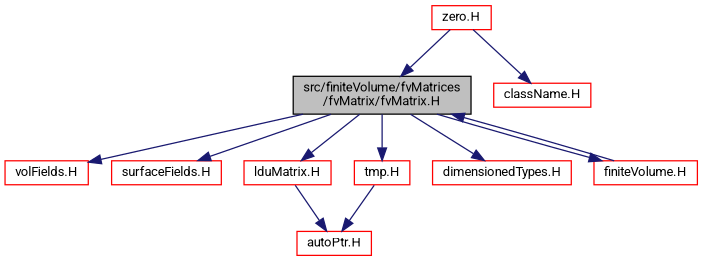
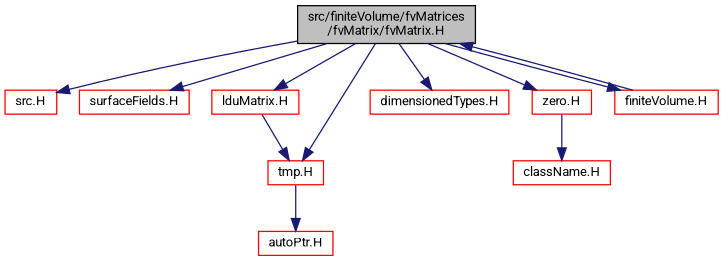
edge "zero.H" -> "src/finiteVolume/fvMatrices /fvMatrix/fvMatrix.H": reversed
node "volFields.H": label "volFields.H" -> "src.H"
edge "lduMatrix.H" -> "autoPtr.H": now "lduMatrix.H" -> "tmp.H"
